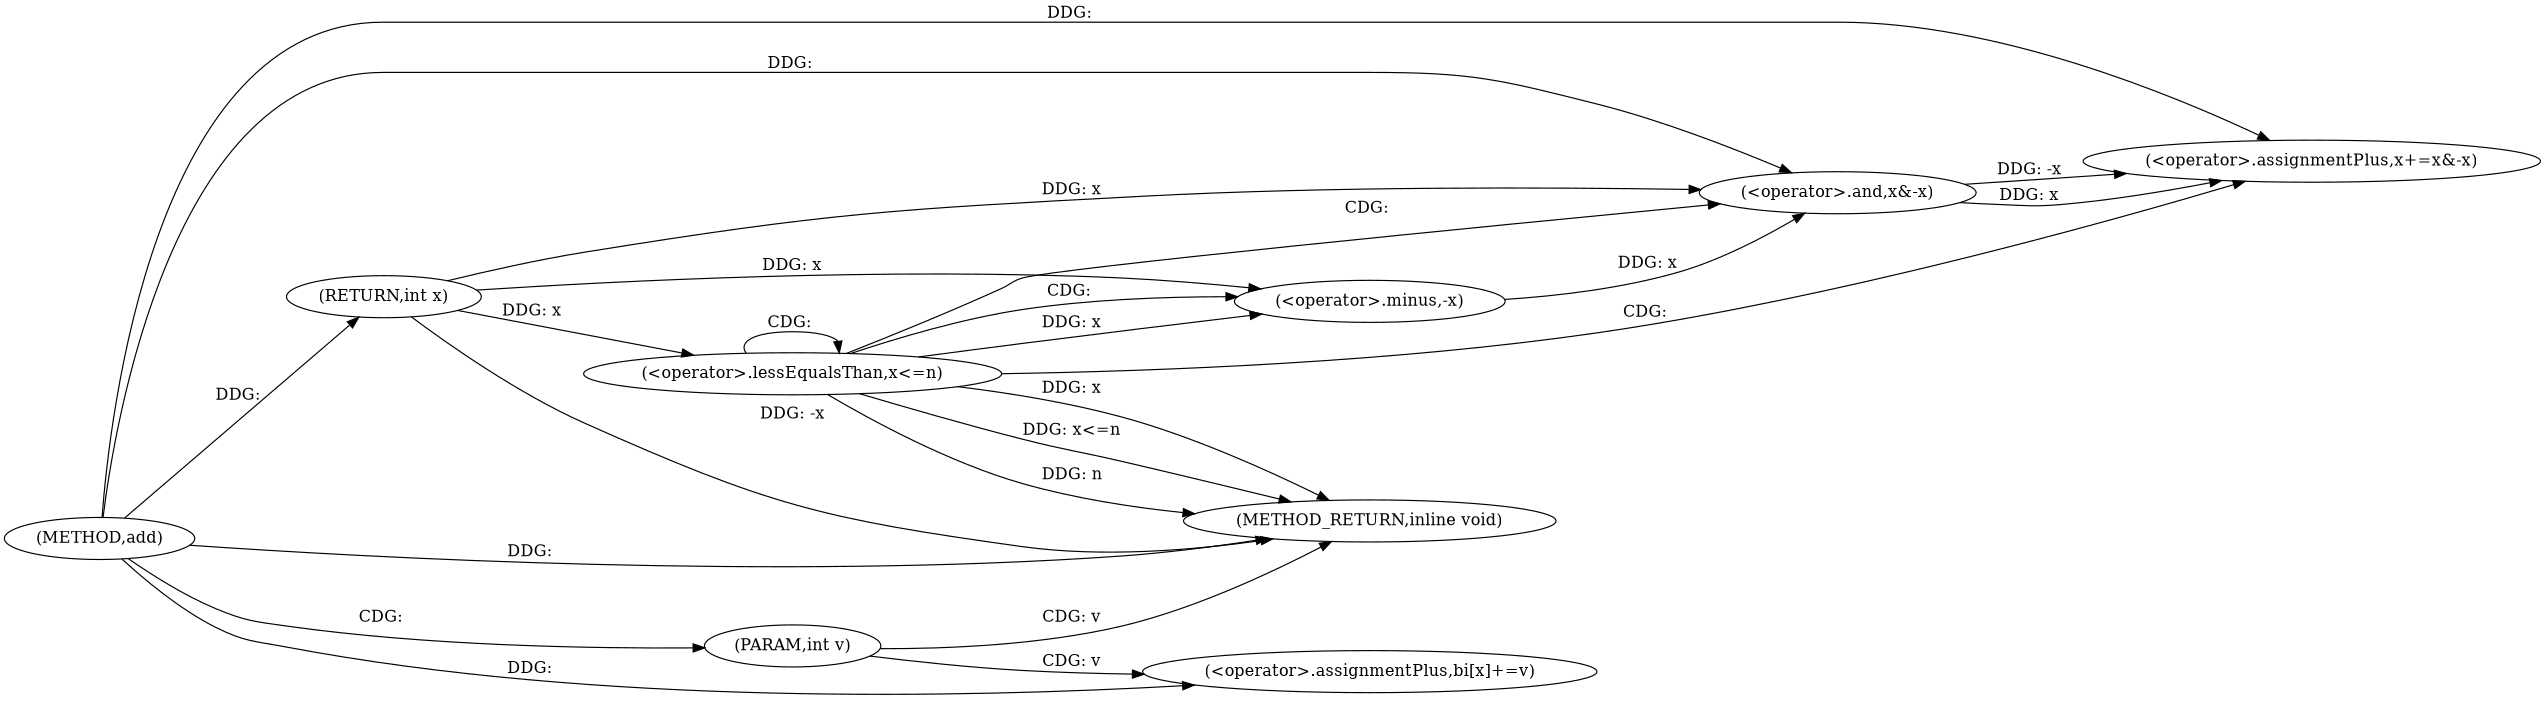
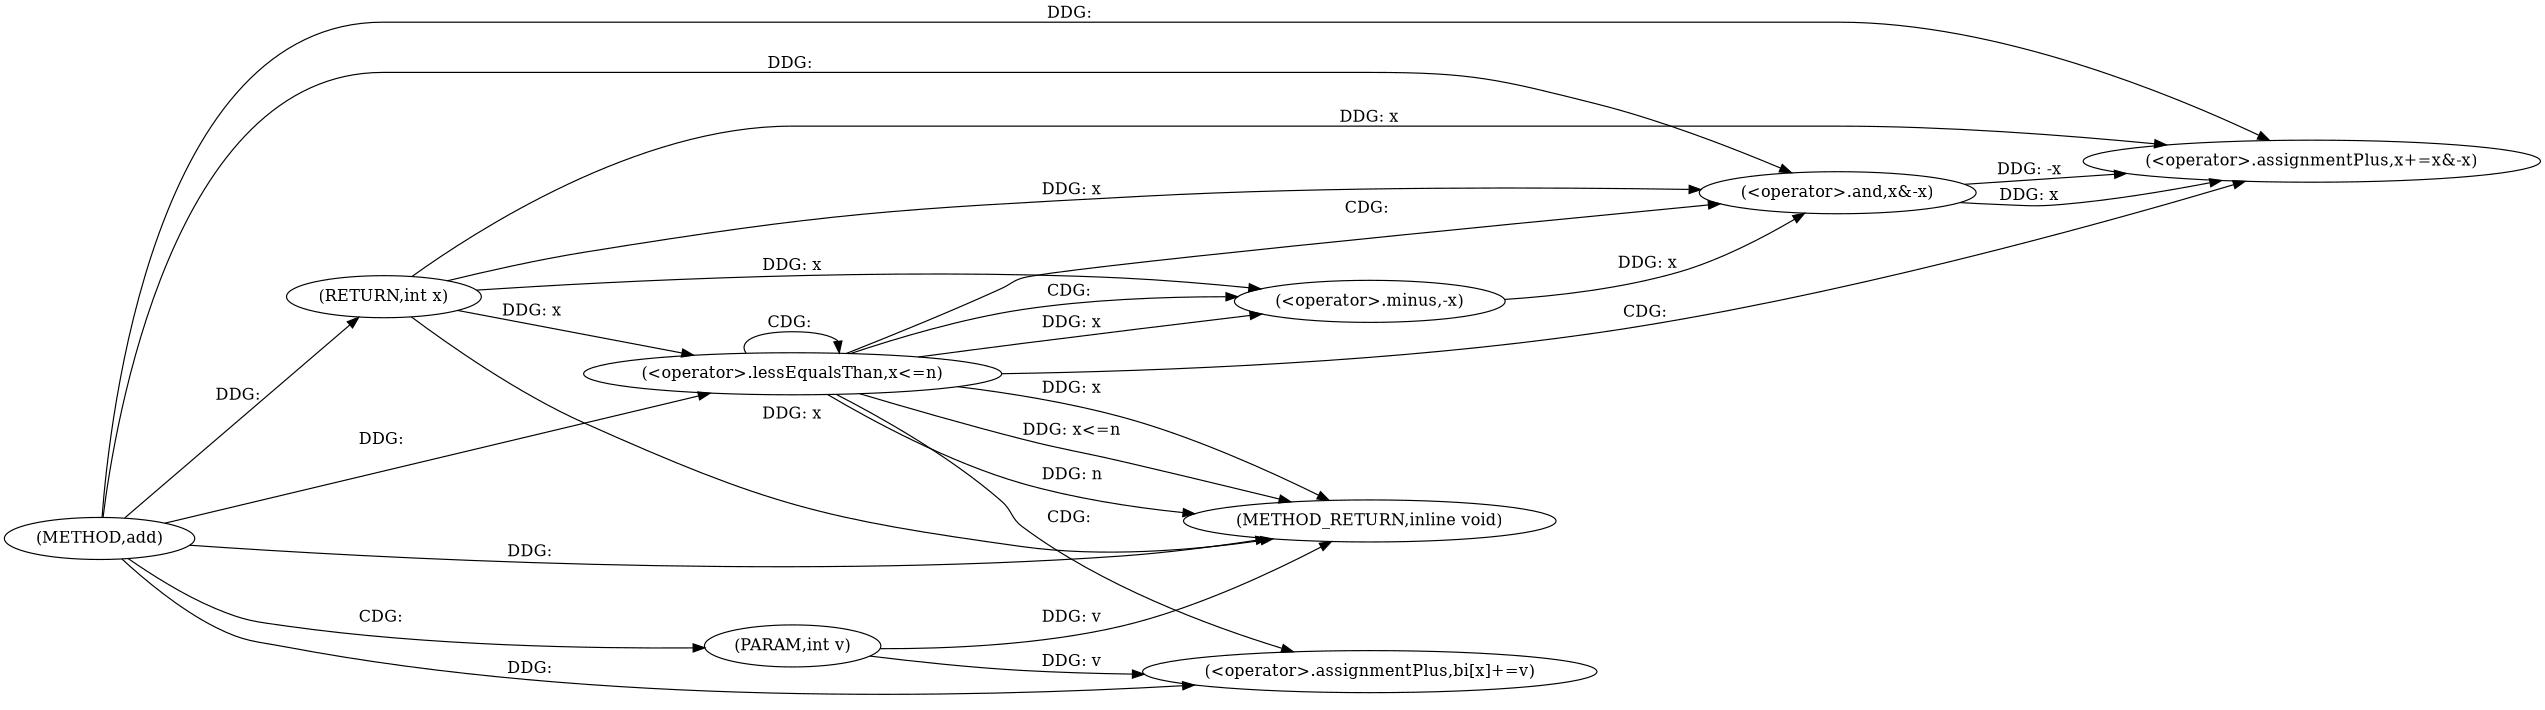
edge "(RETURN,int x)" -> "(<operator>.assignmentPlus,x+=x&-x)": added, label "DDG: x"
edge "(RETURN,int x)" -> "(METHOD_RETURN,inline void)": label "DDG: -x" -> "DDG: x"
edge "(METHOD,add)" -> "(<operator>.lessEqualsThan,x<=n)": added, label "DDG:"
edge "(<operator>.lessEqualsThan,x<=n)" -> "(<operator>.assignmentPlus,bi[x]+=v)": added, label "CDG:"
edge "(PARAM,int v)" -> "(METHOD_RETURN,inline void)": label "CDG: v" -> "DDG: v"
edge "(PARAM,int v)" -> "(<operator>.assignmentPlus,bi[x]+=v)": label "CDG: v" -> "DDG: v"
